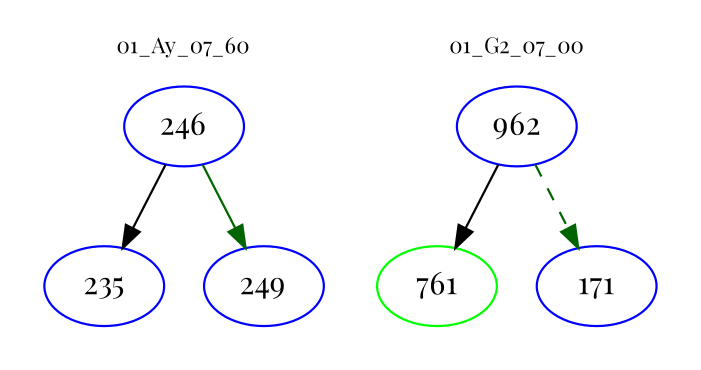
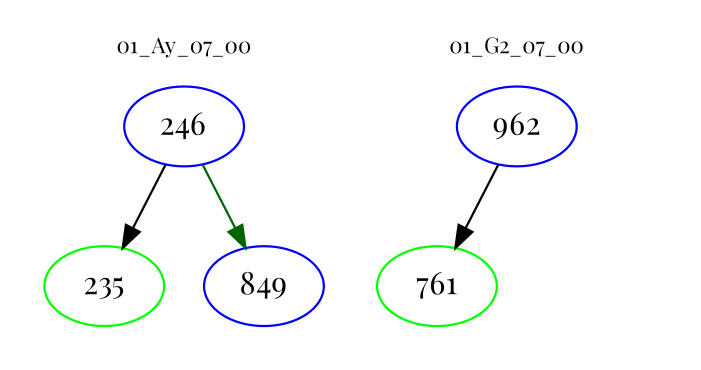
cluster "01_Ay_07_60": label "01_Ay_07_60" -> "01_Ay_07_00"
node "235": color blue -> green
node "249": label "249" -> "849"
node "171": removed
